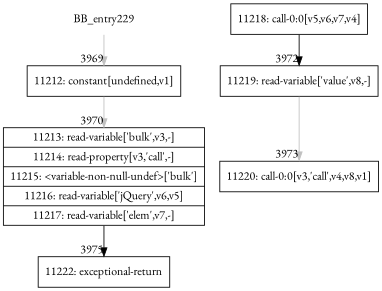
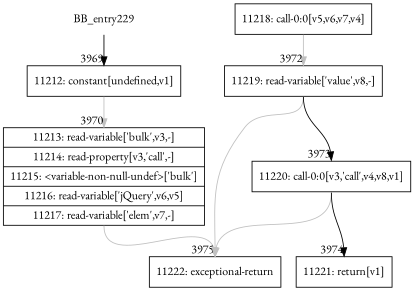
edge "BB_entry229" -> "11212: constant[undefined,v1]": color gray -> black
edge "11218: call-0:0[v5,v6,v7,v4]" -> "11219: read-variable['value',v8,-]": color black -> gray
edge "11219: read-variable['value',v8,-]" -> "11220: call-0:0[v3,'call',v4,v8,v1]": color gray -> black
edge "11219: read-variable['value',v8,-]" -> "11222: exceptional-return": added
edge "11220: call-0:0[v3,'call',v4,v8,v1]" -> "11222: exceptional-return": added
edge "11213: read-variable['bulk',v3,-]" -> "11222: exceptional-return": color black -> gray
node "11221: return[v1]": added
